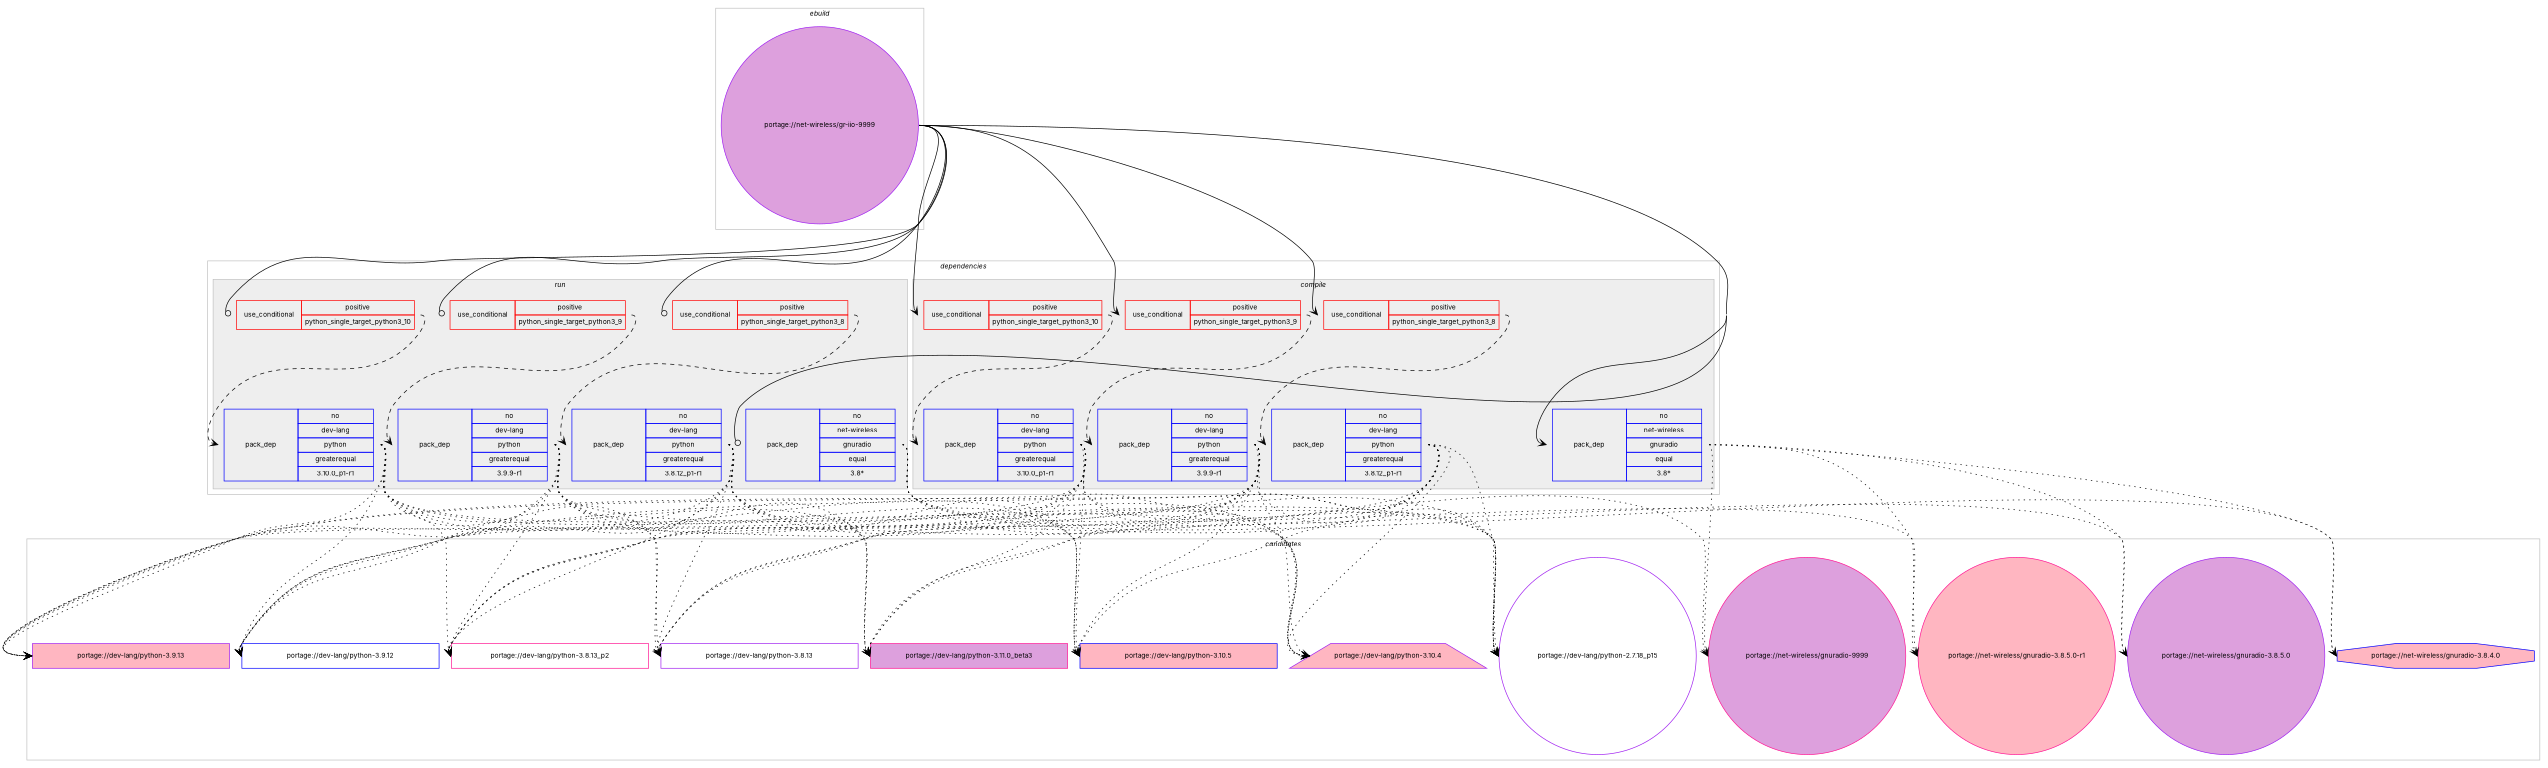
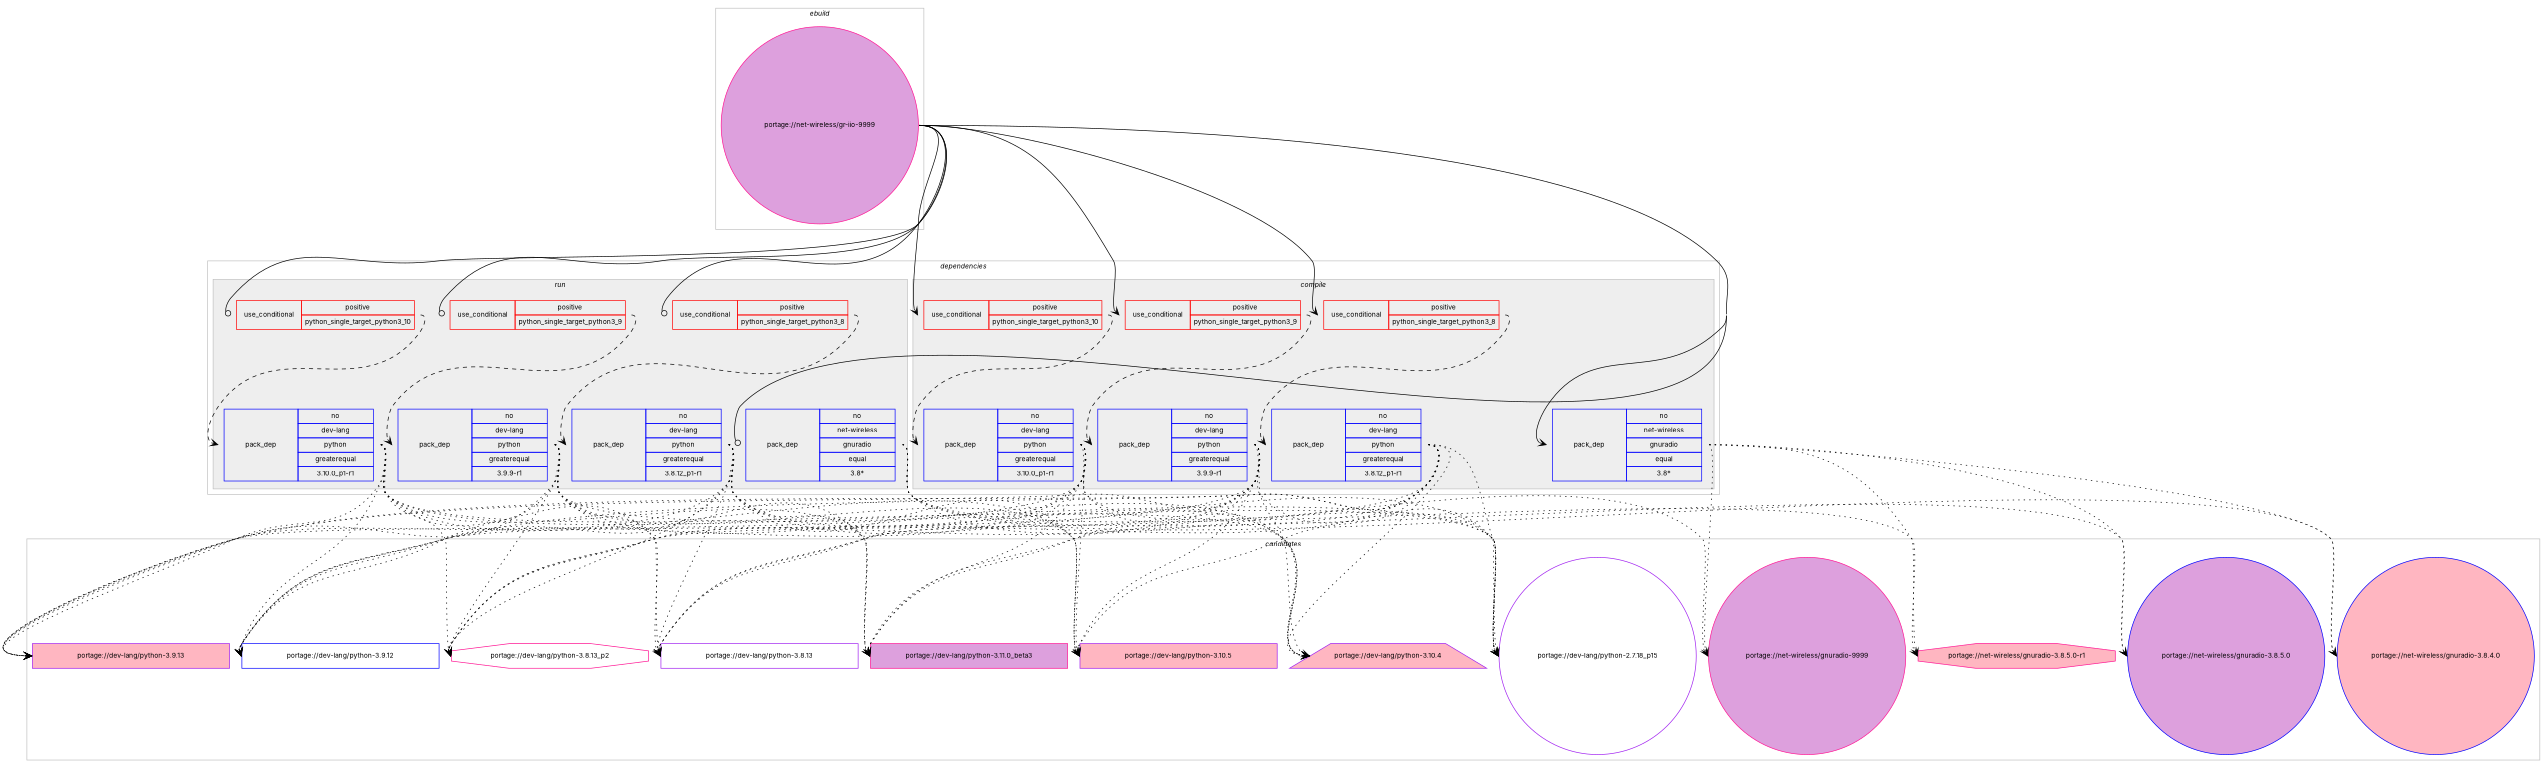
node "portage://net-wireless/gr-iio-9999": color purple -> deeppink
node "portage://dev-lang/python-3.8.13_p2": shape box -> octagon
node "portage://dev-lang/python-3.10.5": color blue -> purple
node "portage://net-wireless/gnuradio-3.8.5.0-r1": shape circle -> octagon
node "portage://net-wireless/gnuradio-3.8.5.0": color purple -> blue
node "portage://net-wireless/gnuradio-3.8.4.0": shape octagon -> circle
